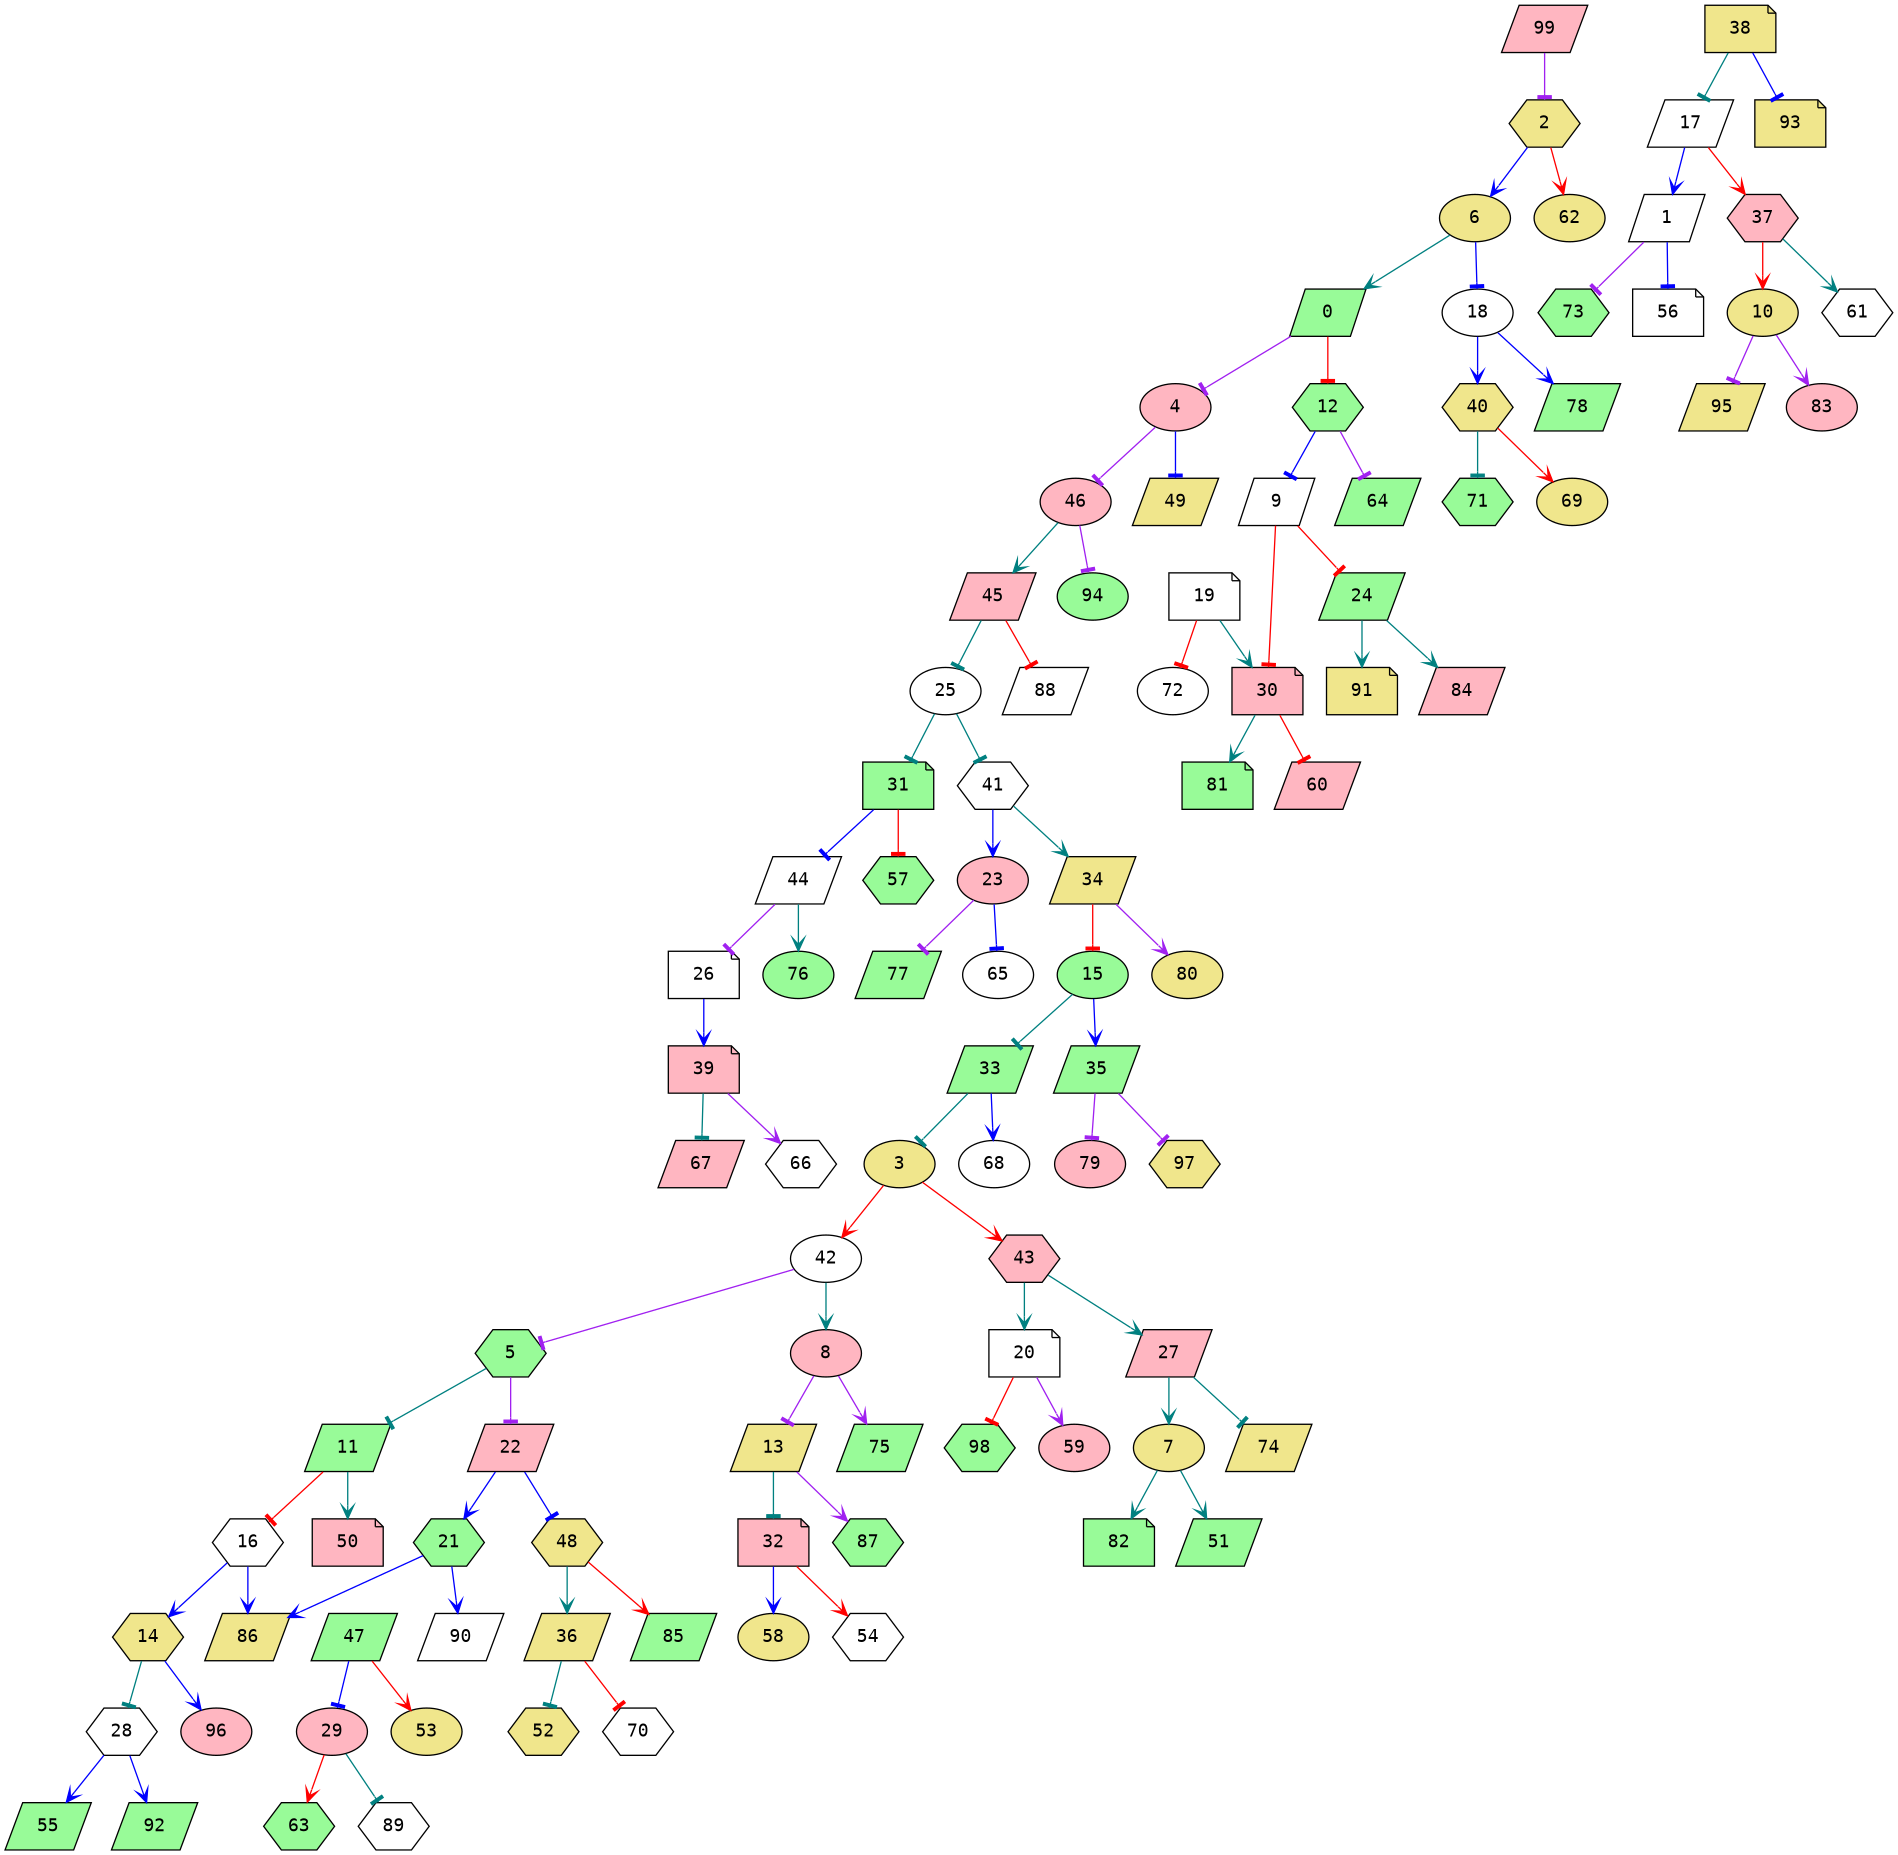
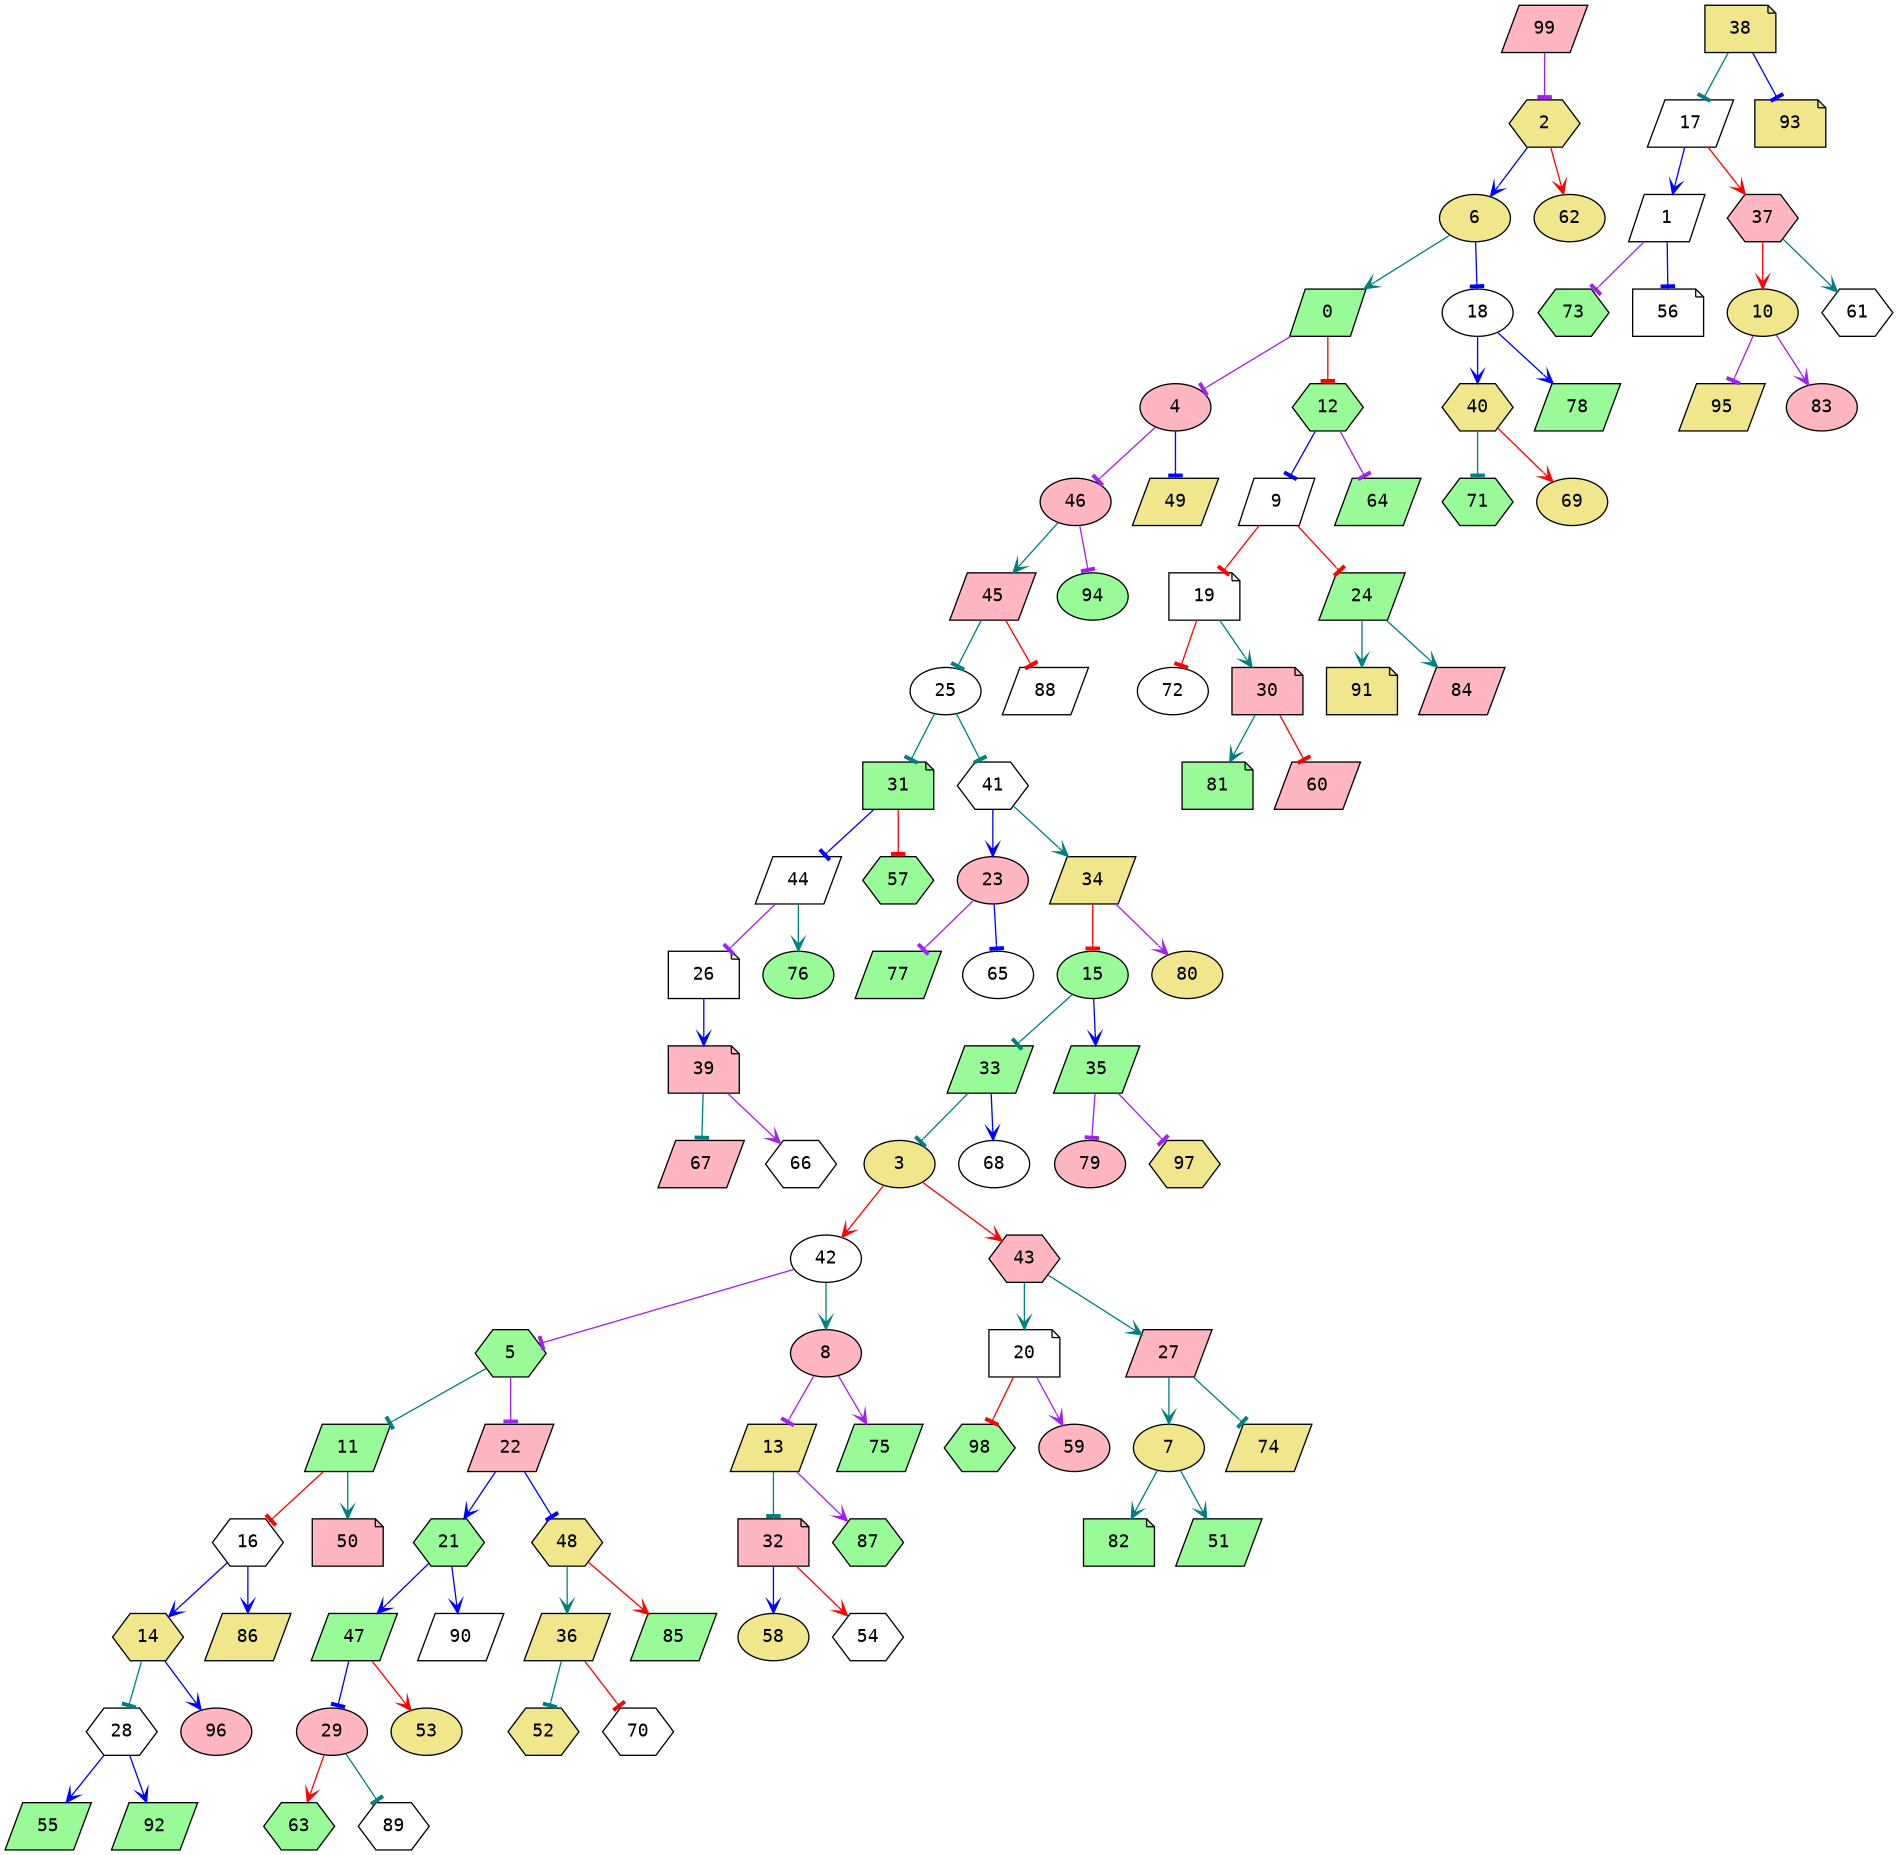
edge "9" -> "30": now "9" -> "19"
edge "21" -> "86": now "21" -> "47"
